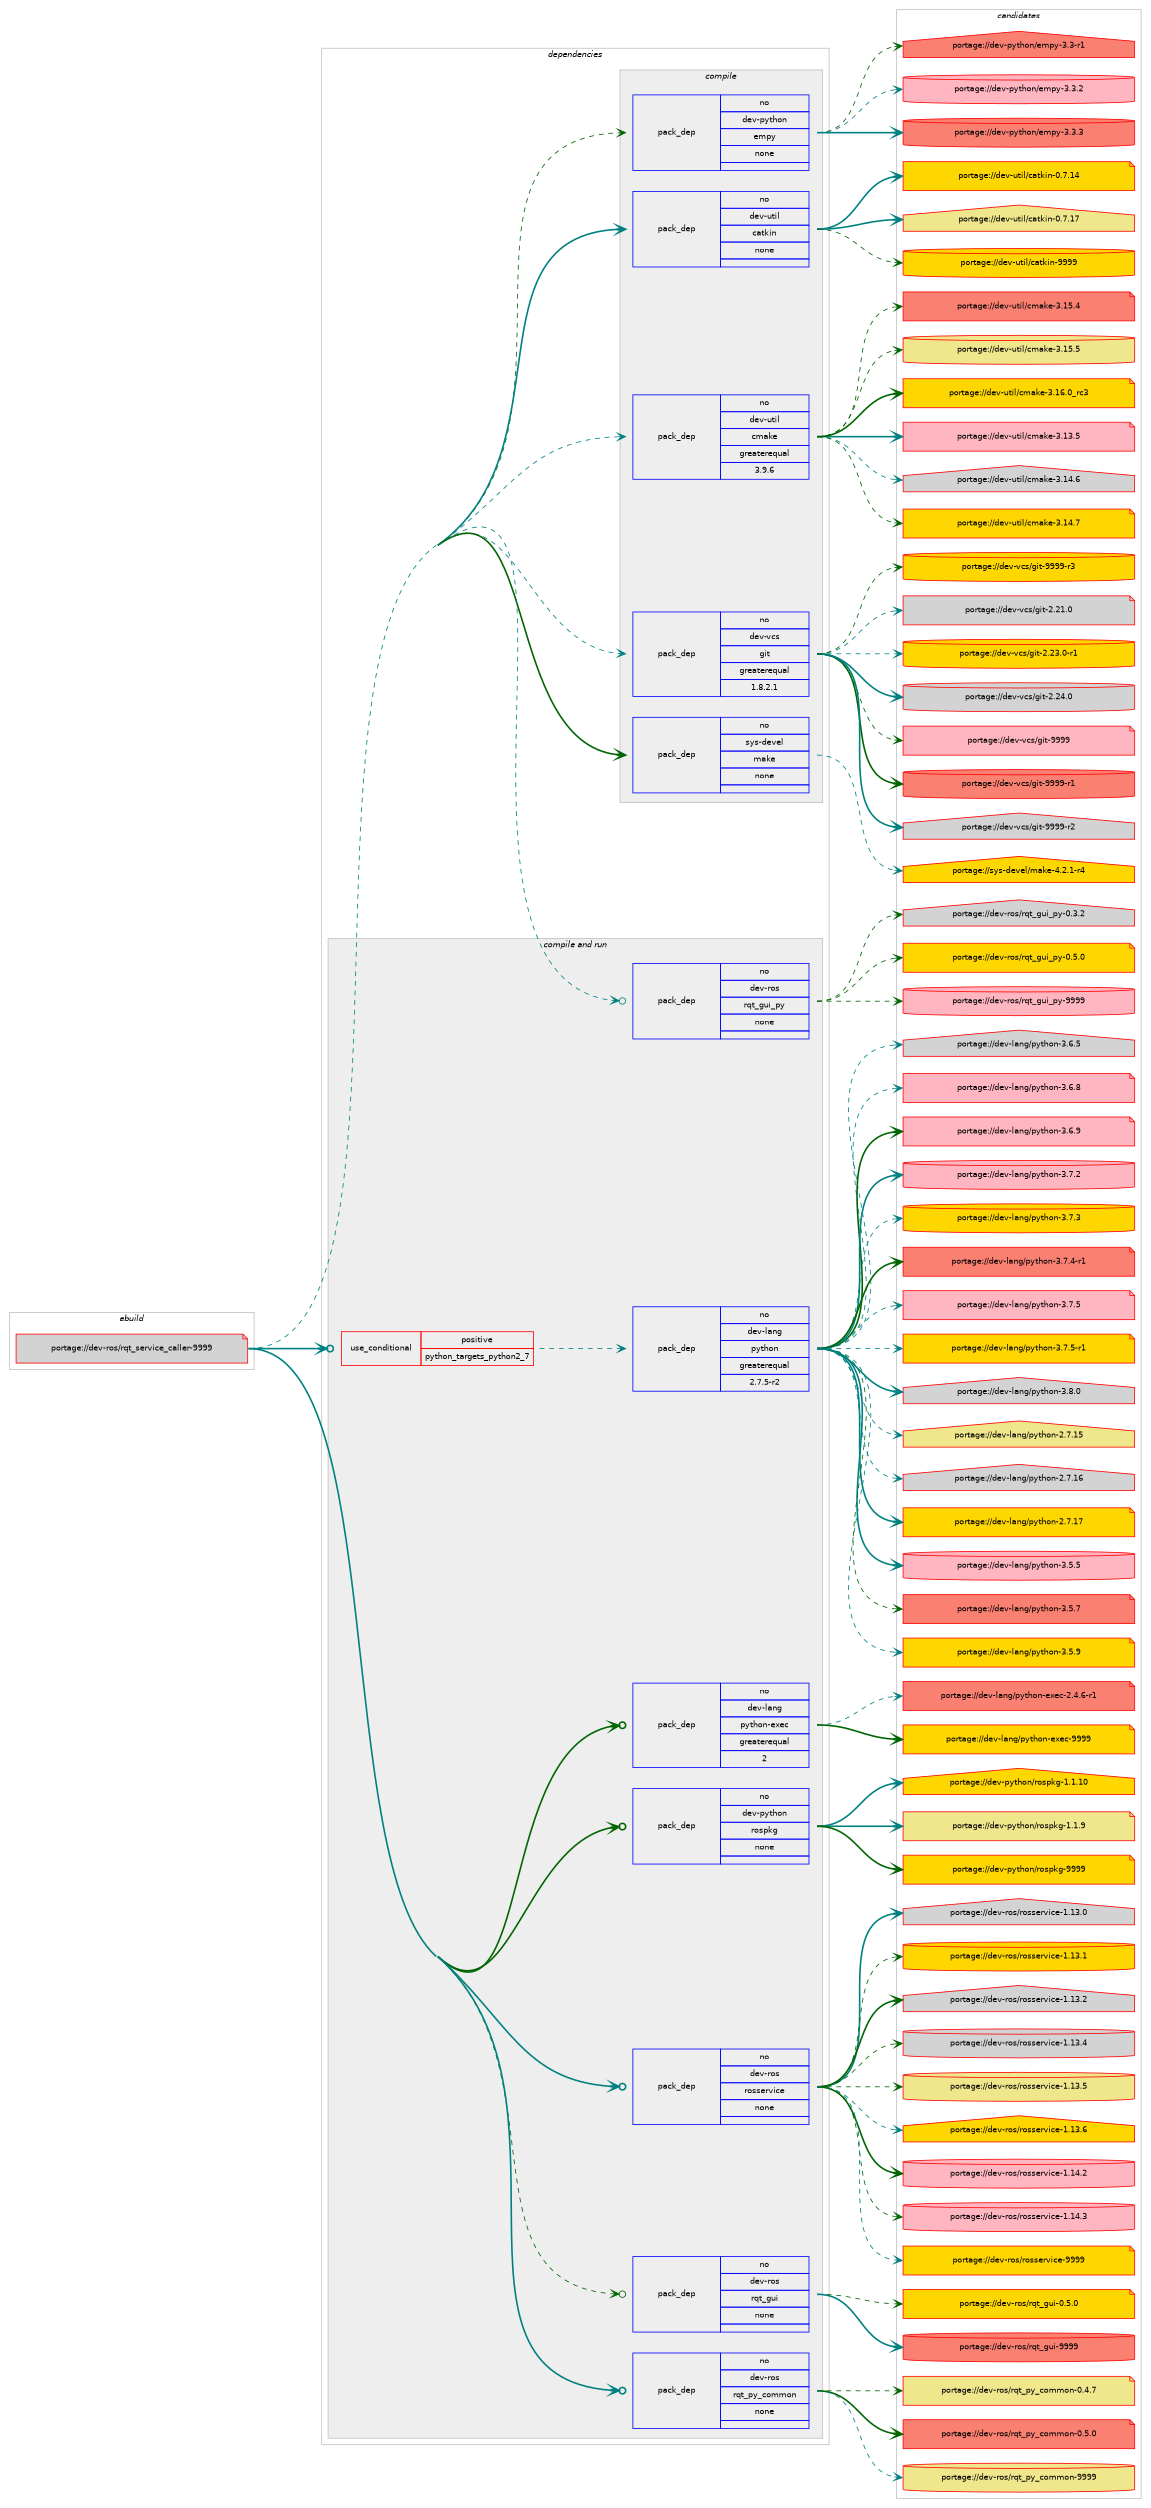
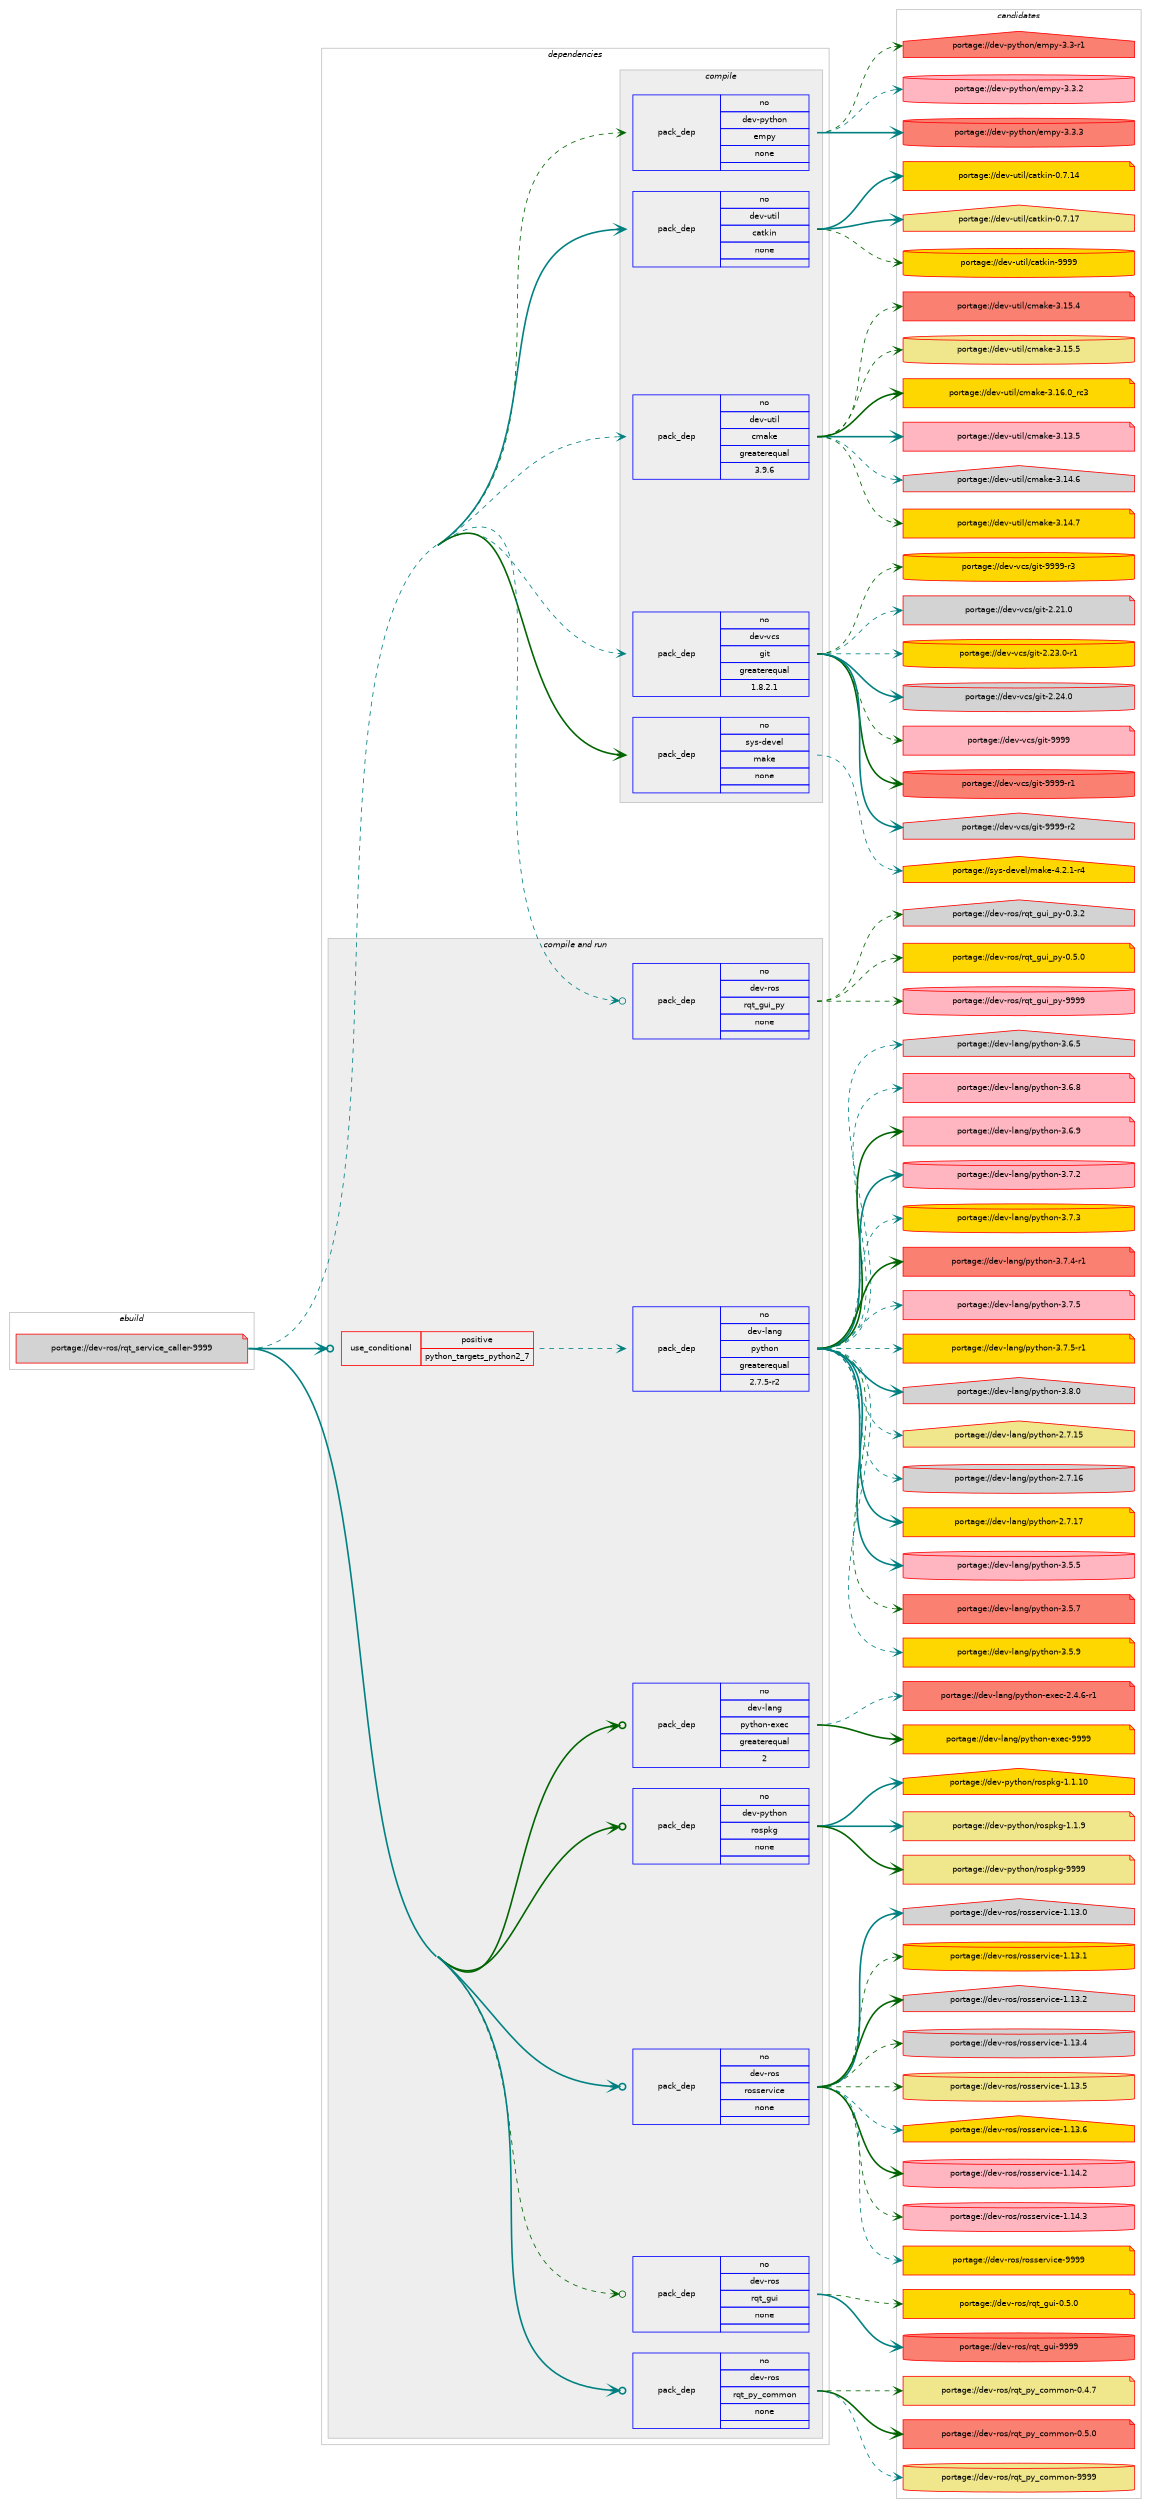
node "portage://dev-lang/python-2.7.16": shape house -> cylinder
node "portage://dev-python/rospkg-9999": fillcolor gold -> khaki
